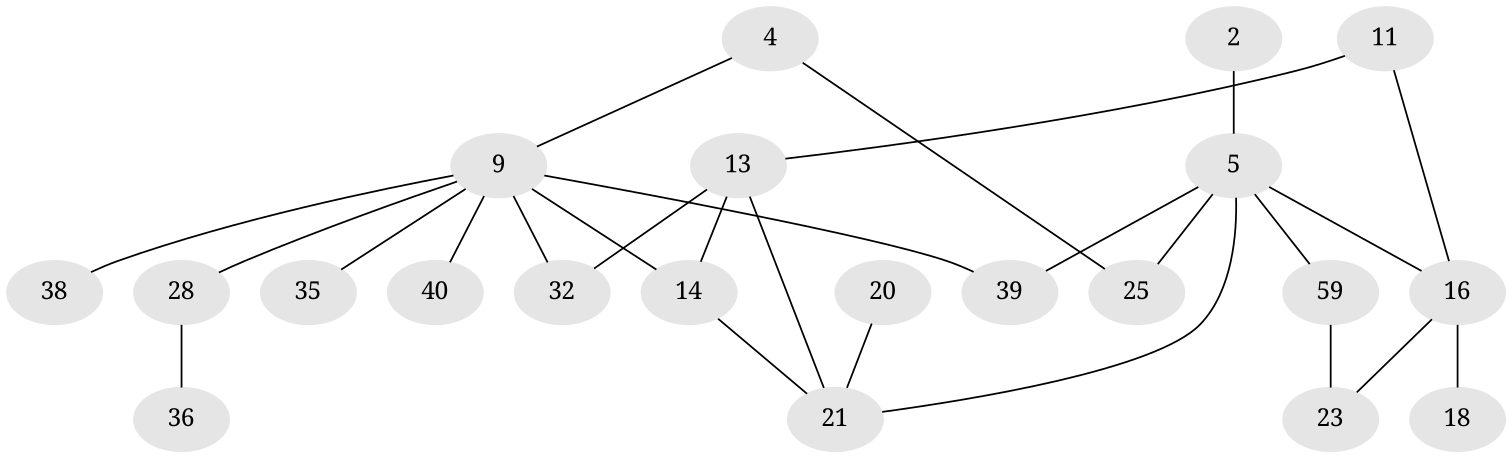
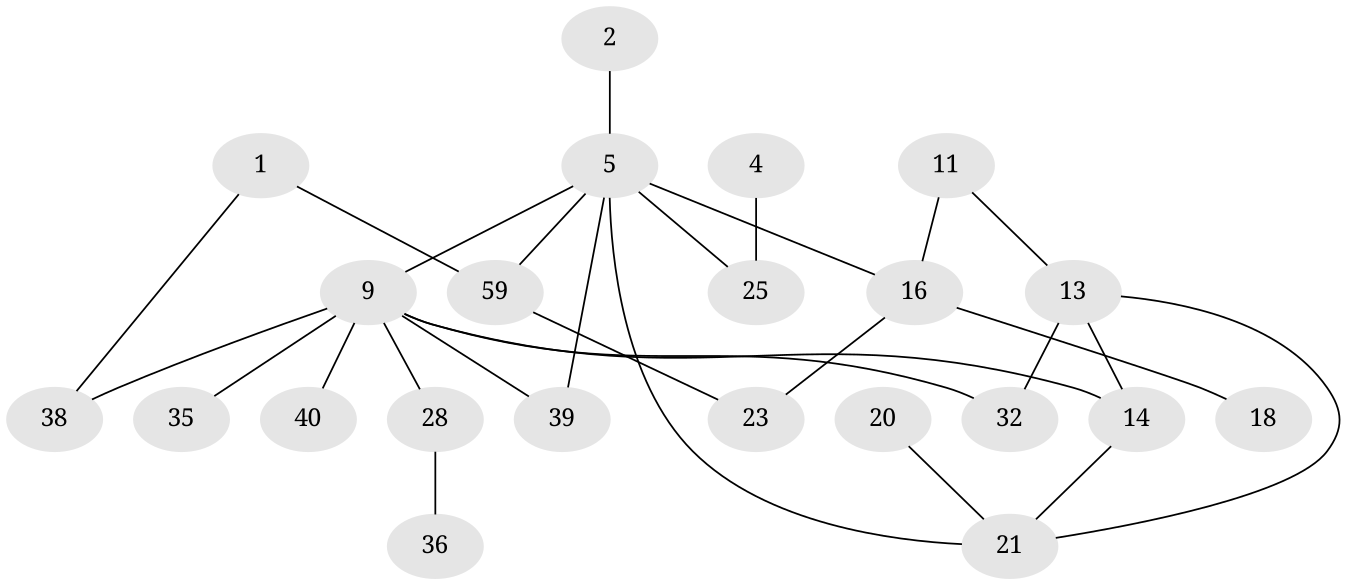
edge "4" -- "9": now "5" -- "9"
node "1": added
